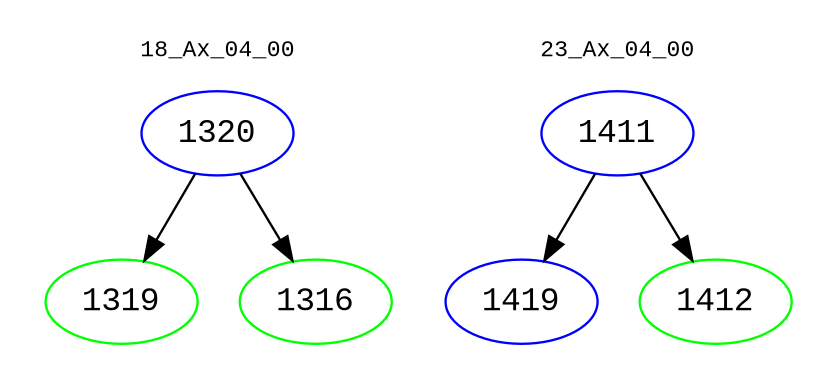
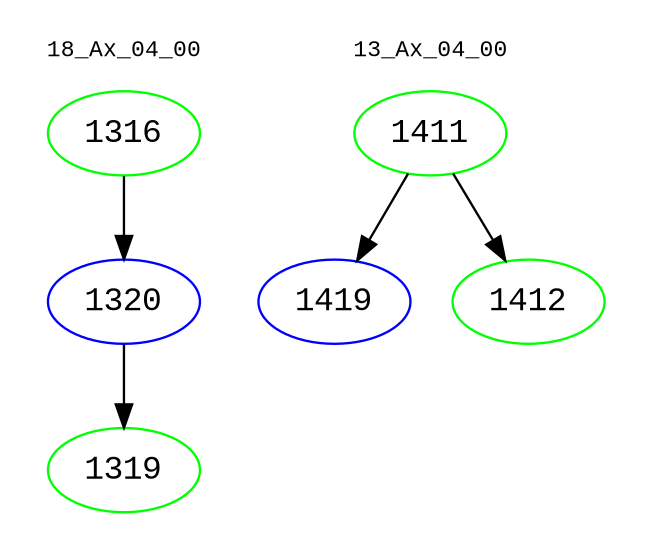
cluster "23_Ax_04_00": label "23_Ax_04_00" -> "13_Ax_04_00"
node "1411": color blue -> green
edge "1320" -> "1316": reversed
